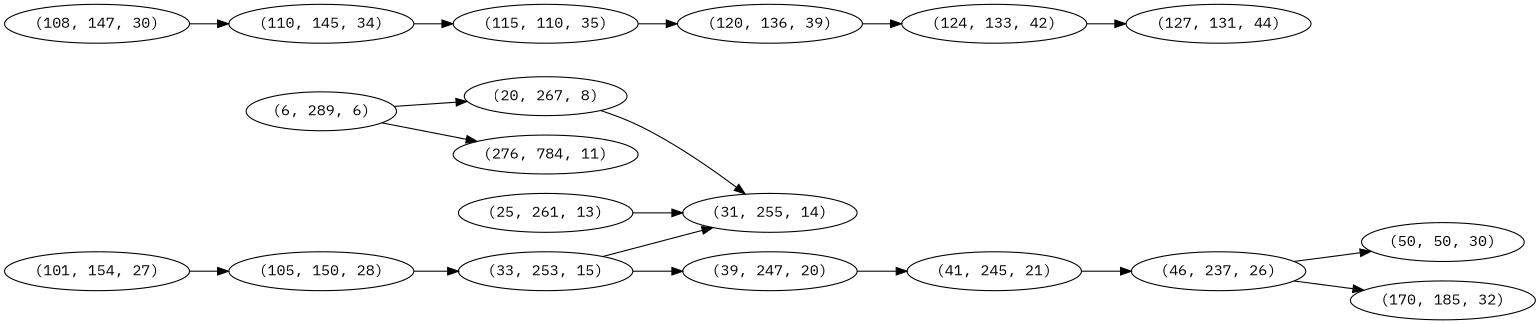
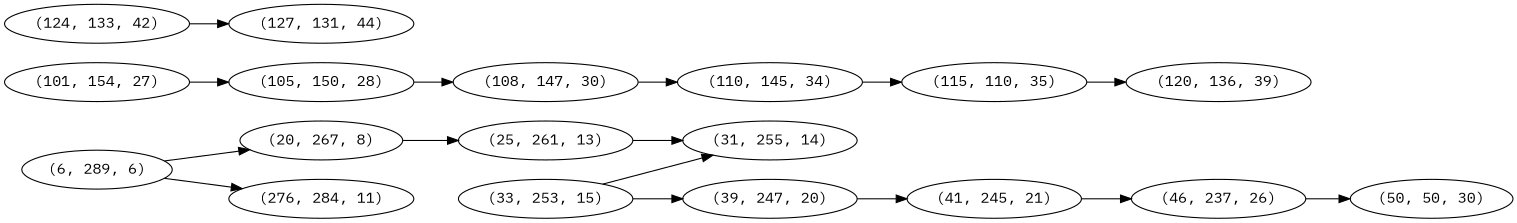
edge "(120, 136, 39)" -> "(124, 133, 42)": removed
edge "(20, 267, 8)" -> "(31, 255, 14)": now "(20, 267, 8)" -> "(25, 261, 13)"
node "(276, 784, 11)": label "(276, 784, 11)" -> "(276, 284, 11)"
edge "(105, 150, 28)" -> "(33, 253, 15)": now "(105, 150, 28)" -> "(108, 147, 30)"
node "(170, 185, 32)": removed
